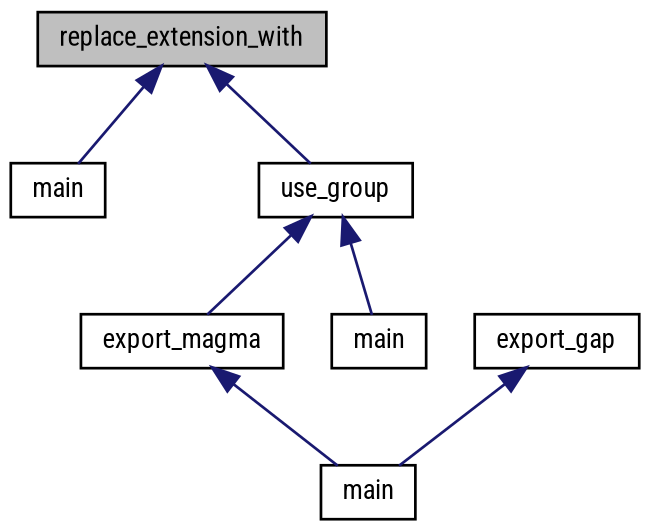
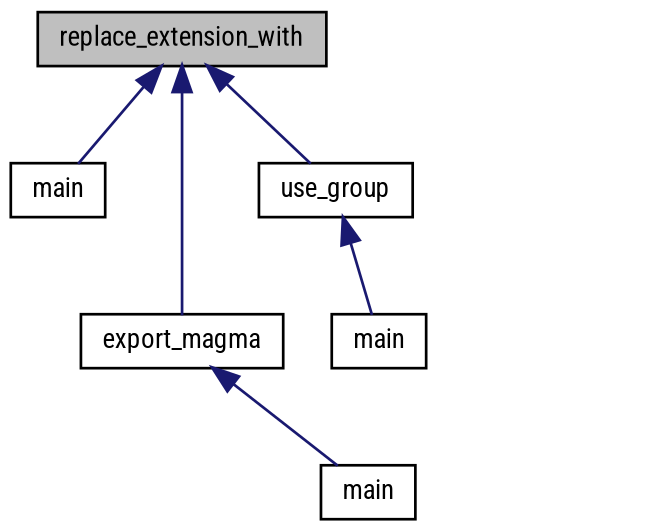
edge "export_magma" -> "use_group": now "export_magma" -> "replace_extension_with"
node "export_gap": removed
